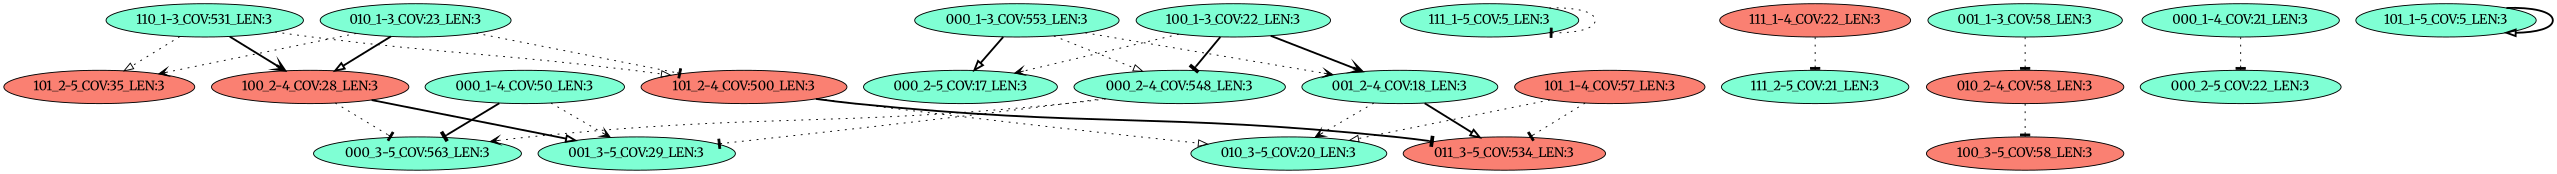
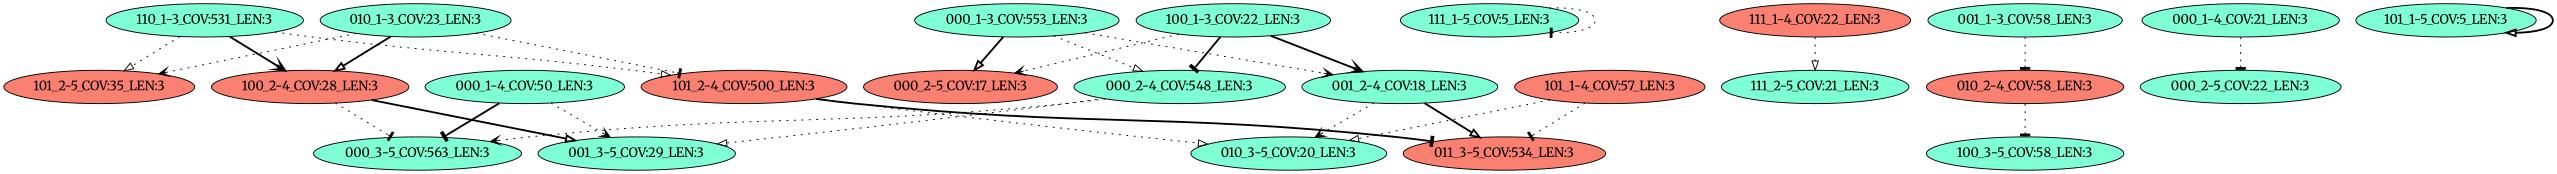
edge "111_1-4_COV:22_LEN:3" -> "111_2-5_COV:21_LEN:3": arrowhead tee -> onormal
node "000_2-5_COV:17_LEN:3": fillcolor aquamarine -> salmon
edge "000_2-4_COV:548_LEN:3" -> "001_3-5_COV:29_LEN:3": arrowhead tee -> onormal
node "100_3-5_COV:58_LEN:3": fillcolor salmon -> aquamarine
